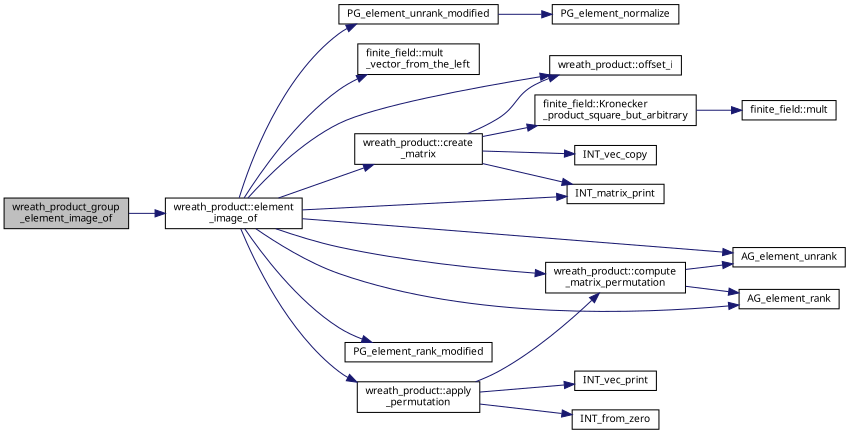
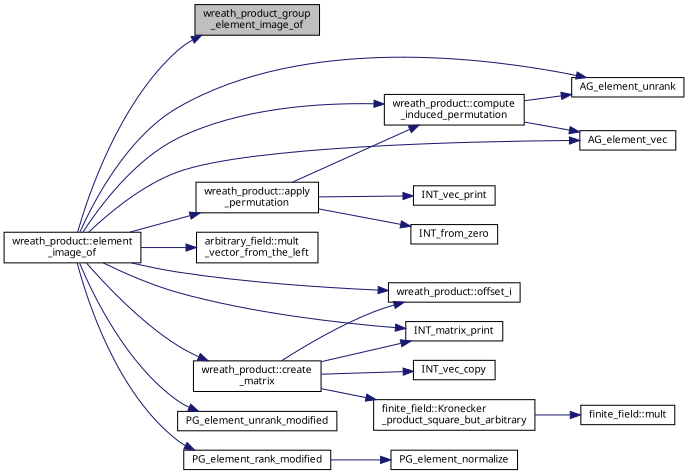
edge "PG_element_unrank_modified" -> "PG_element_normalize": now "PG_element_rank_modified" -> "PG_element_normalize"
node "finite_field::mult _vector_from_the_left": label "finite_field::mult _vector_from_the_left" -> "arbitrary_field::mult _vector_from_the_left"
edge "wreath_product_group _element_image_of" -> "wreath_product::element _image_of": reversed
node "wreath_product::compute _matrix_permutation": label "wreath_product::compute _matrix_permutation" -> "wreath_product::compute _induced_permutation"
node "AG_element_rank": label "AG_element_rank" -> "AG_element_vec"
